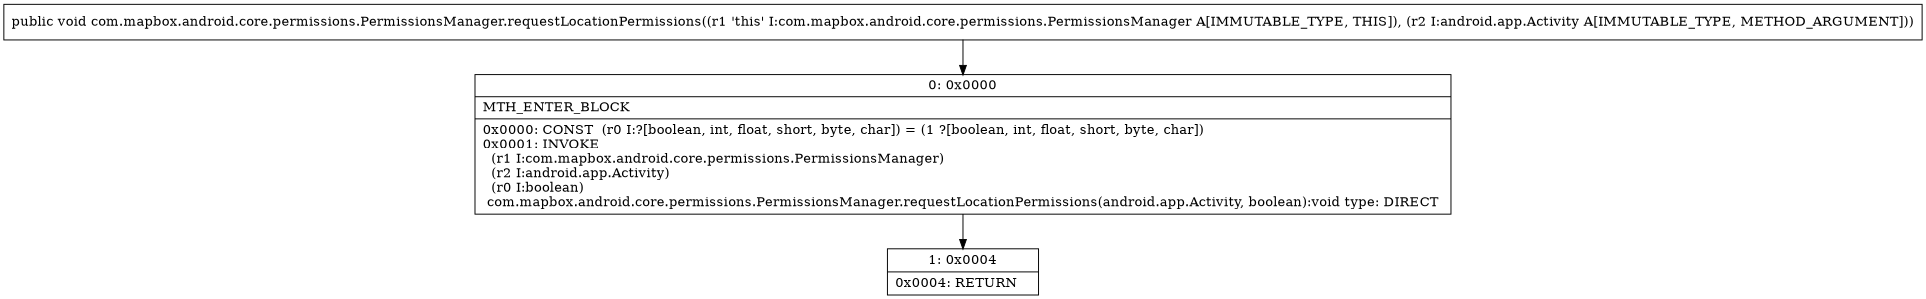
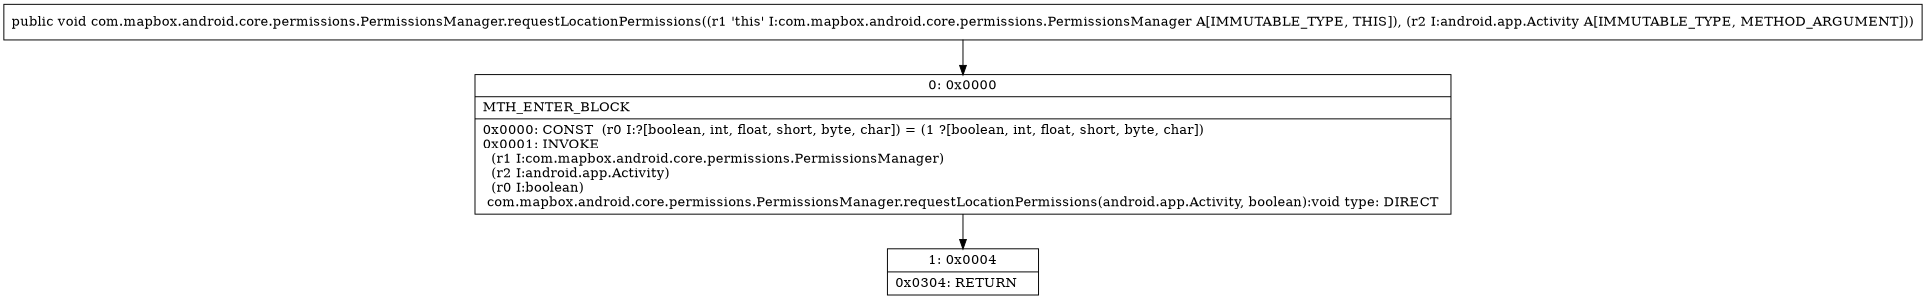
node "1: 0x0004": text "0x0004: RETURN" -> "0x0304: RETURN"
